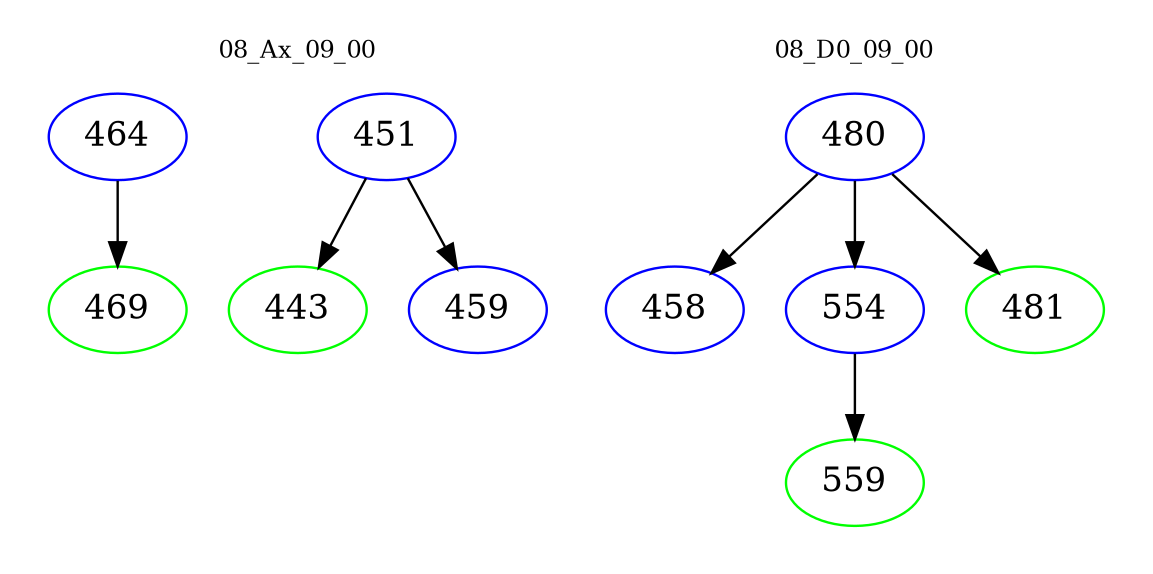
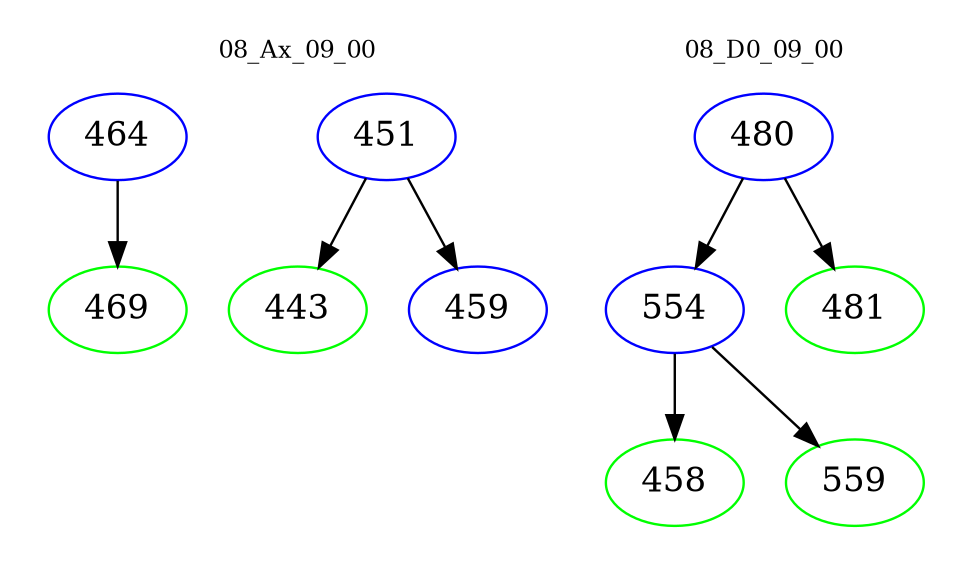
edge "480" -> "458": now "554" -> "458"
node "458": color blue -> green
